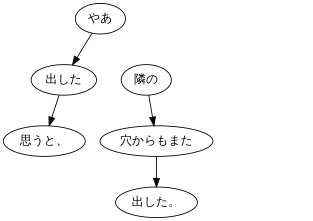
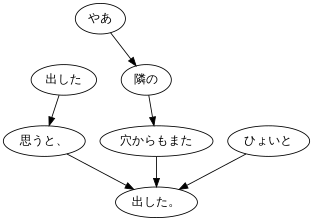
edge "やあ" -> "出した": now "やあ" -> "隣の"
node "ひょいと": added
edge "思うと、" -> "出した。": added
